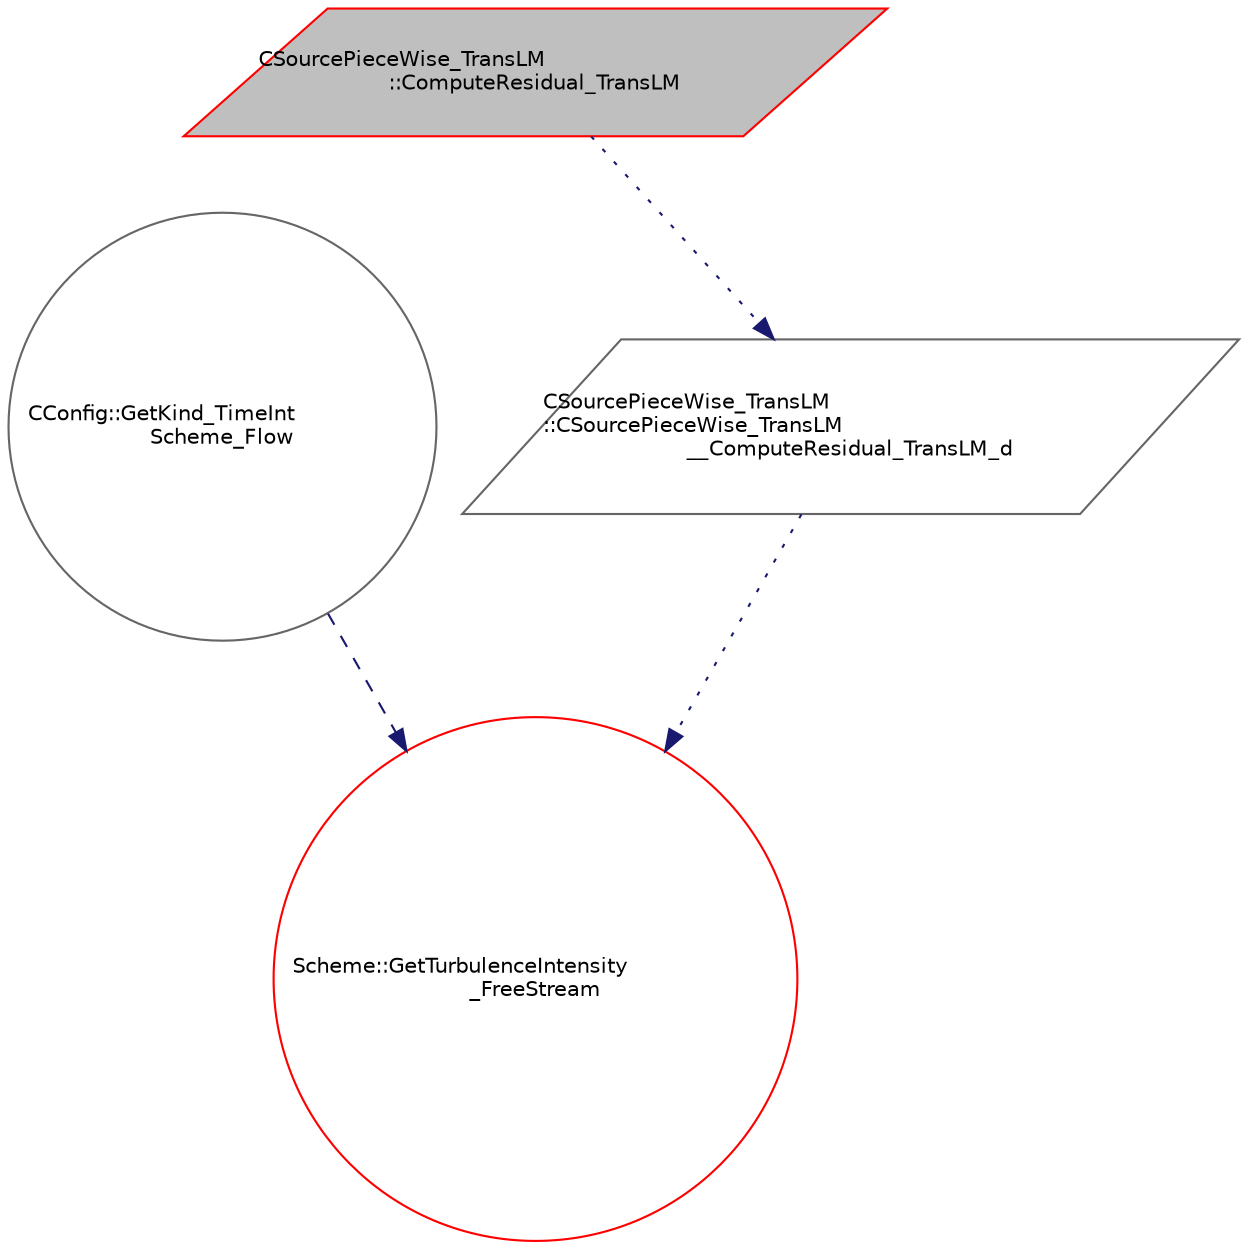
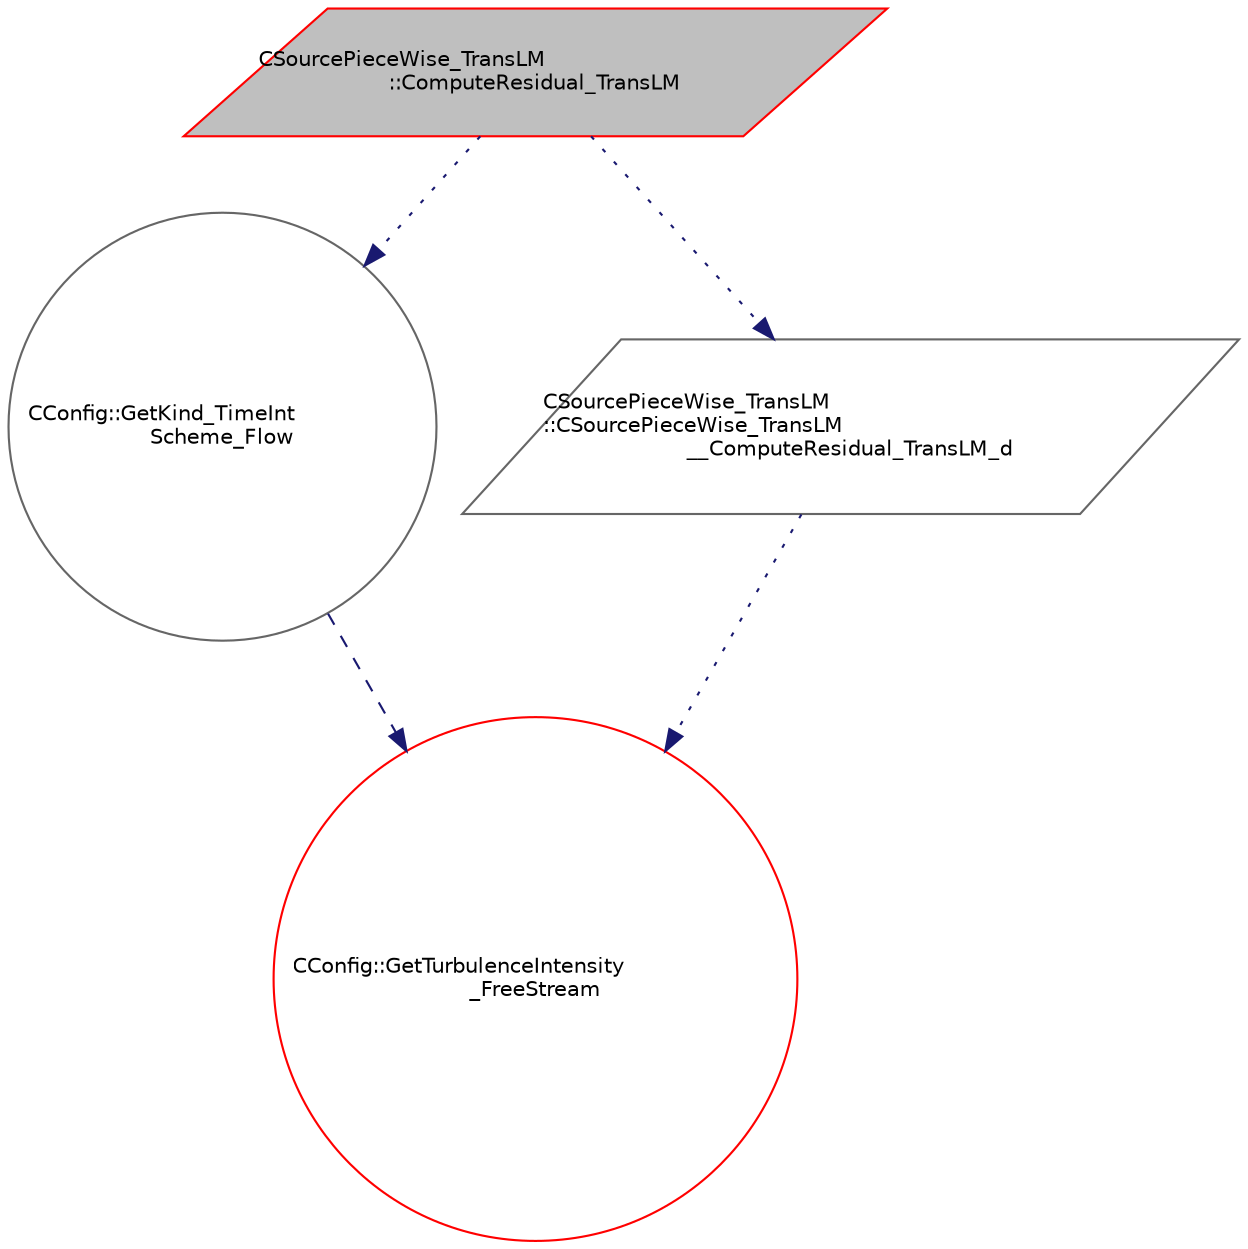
edge "CSourcePieceWise_TransLM ::ComputeResidual_TransLM" -> "CConfig::GetKind_TimeInt Scheme_Flow": added
node "Scheme::GetTurbulenceIntensity _FreeStream": label "Scheme::GetTurbulenceIntensity _FreeStream" -> "CConfig::GetTurbulenceIntensity _FreeStream"
